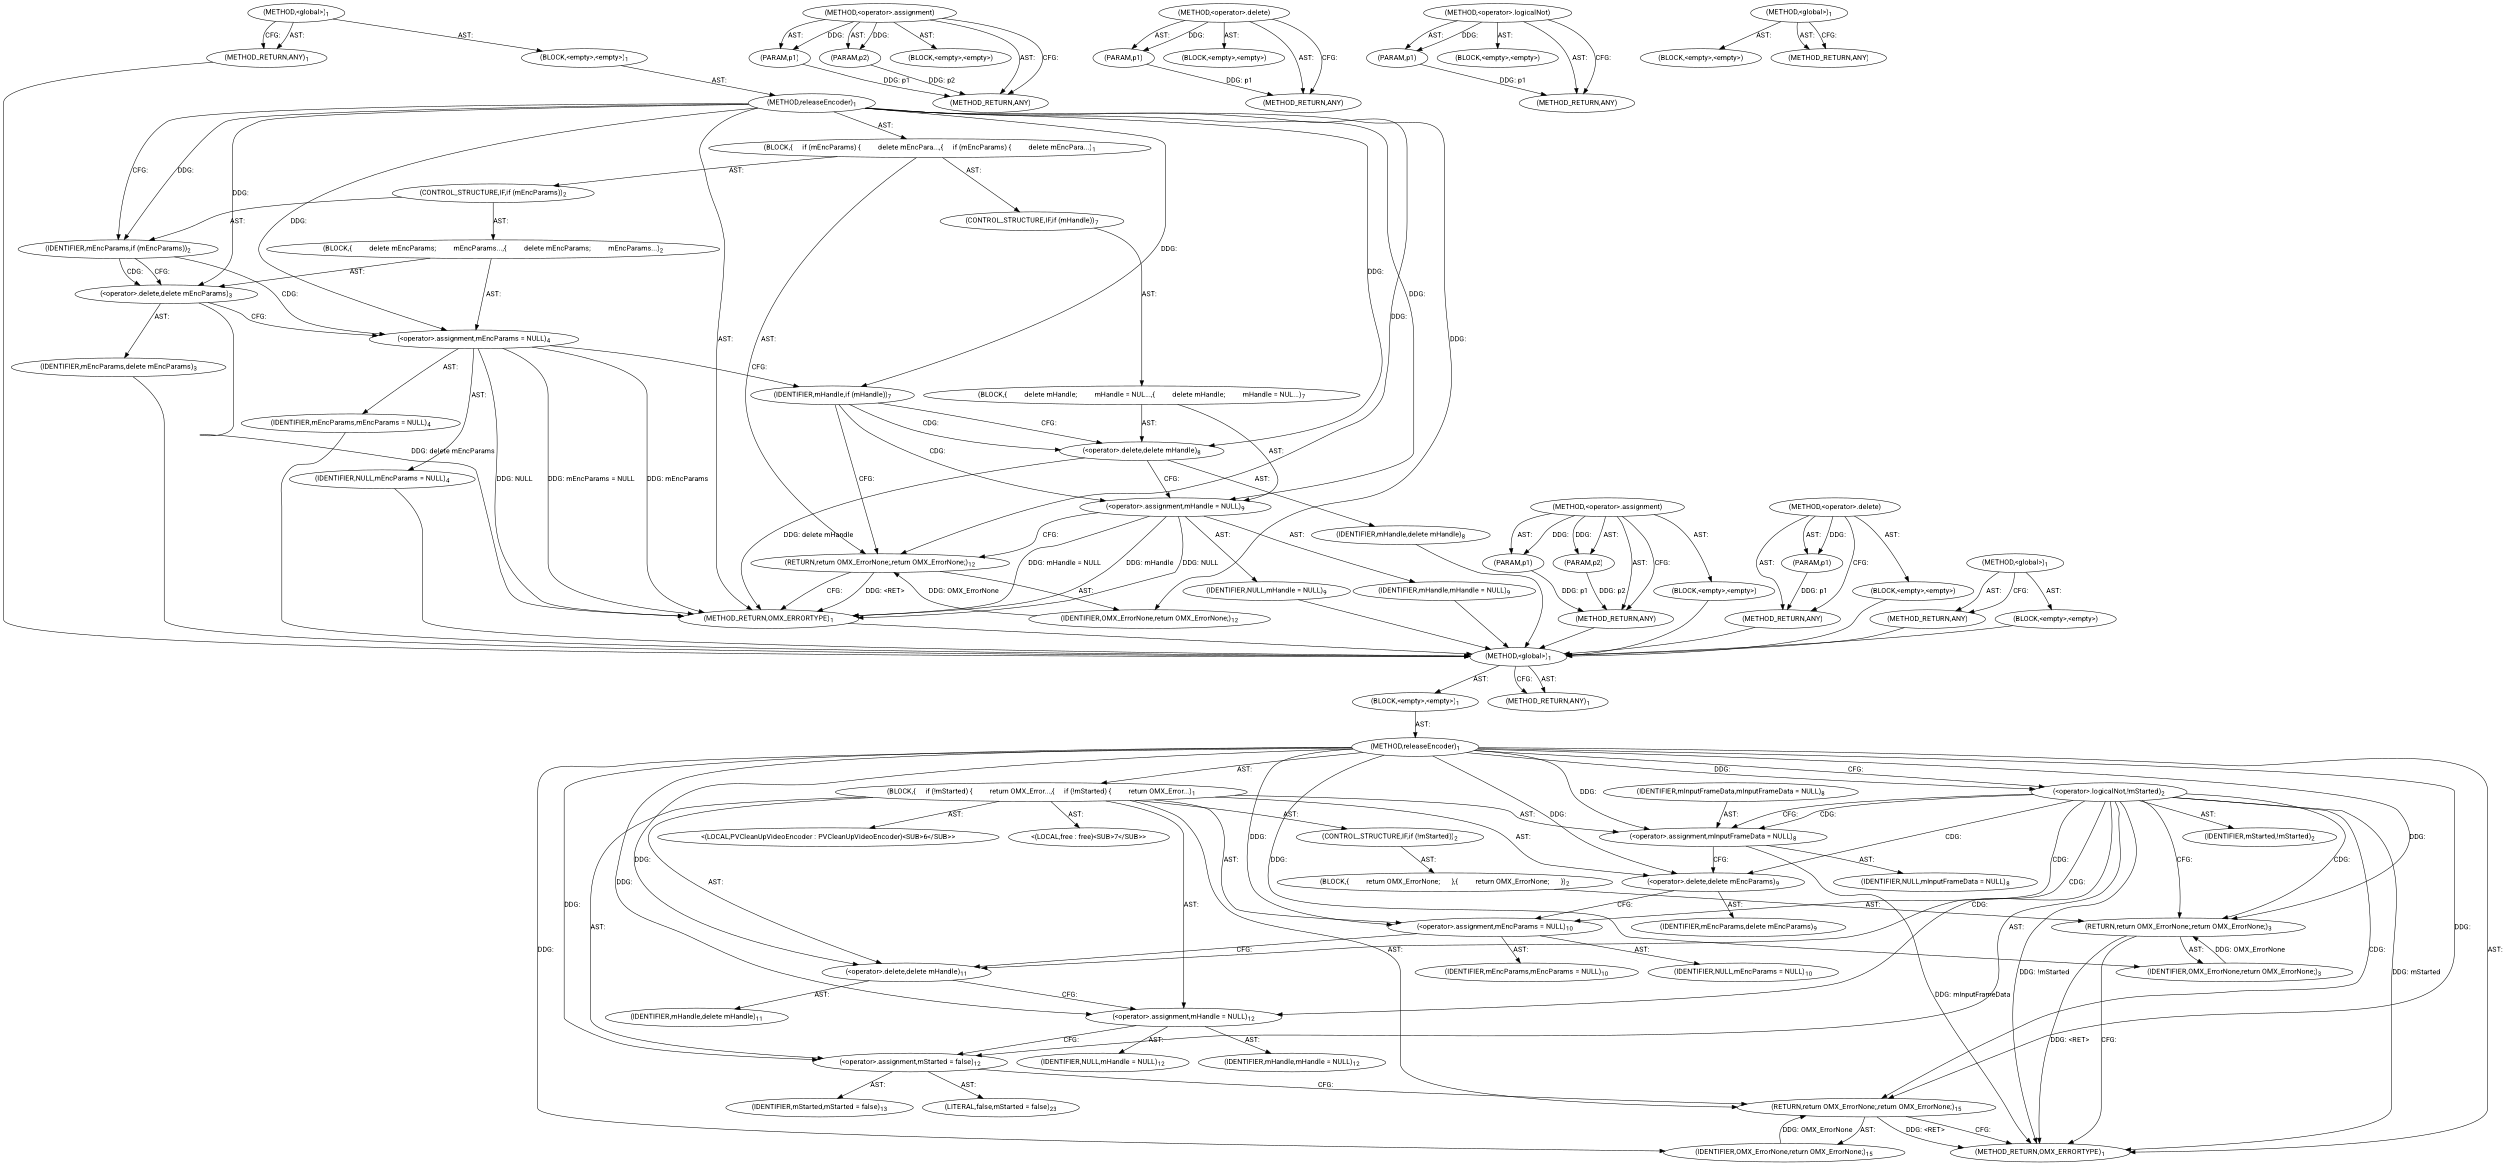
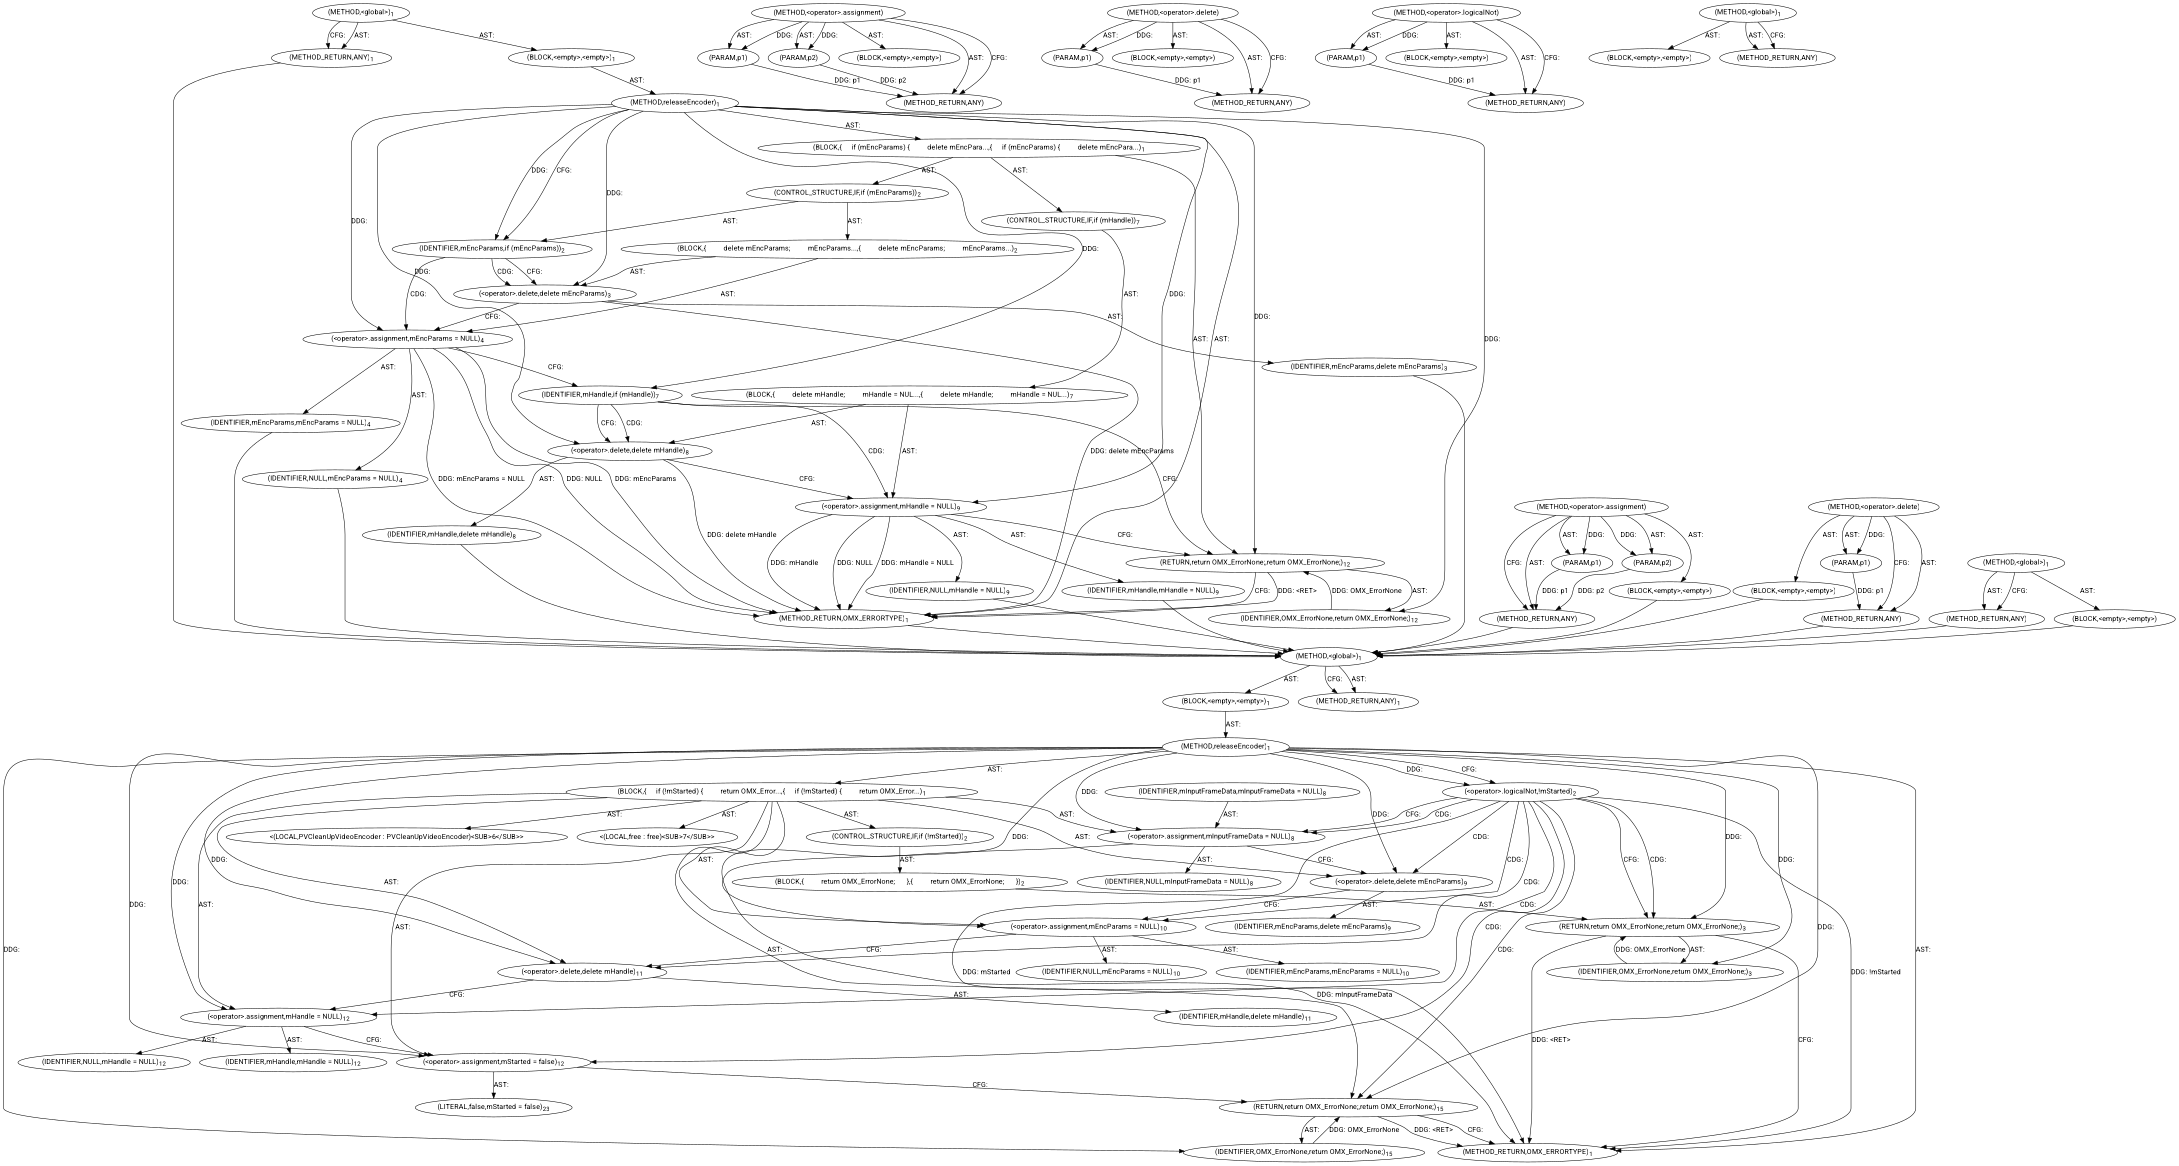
node "(IDENTIFIER,mStarted,!mStarted)": removed
edge "(<operator>.logicalNot,!mStarted)" -> "(<operator>.assignment,mStarted = false)": label "AST: " -> "CDG: "
node "(IDENTIFIER,mStarted,mStarted = false)": removed
